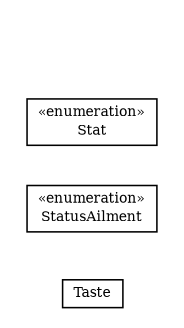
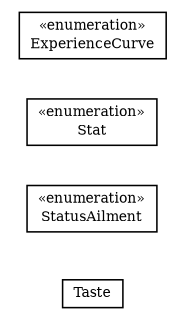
node "ExperienceCurve": added
